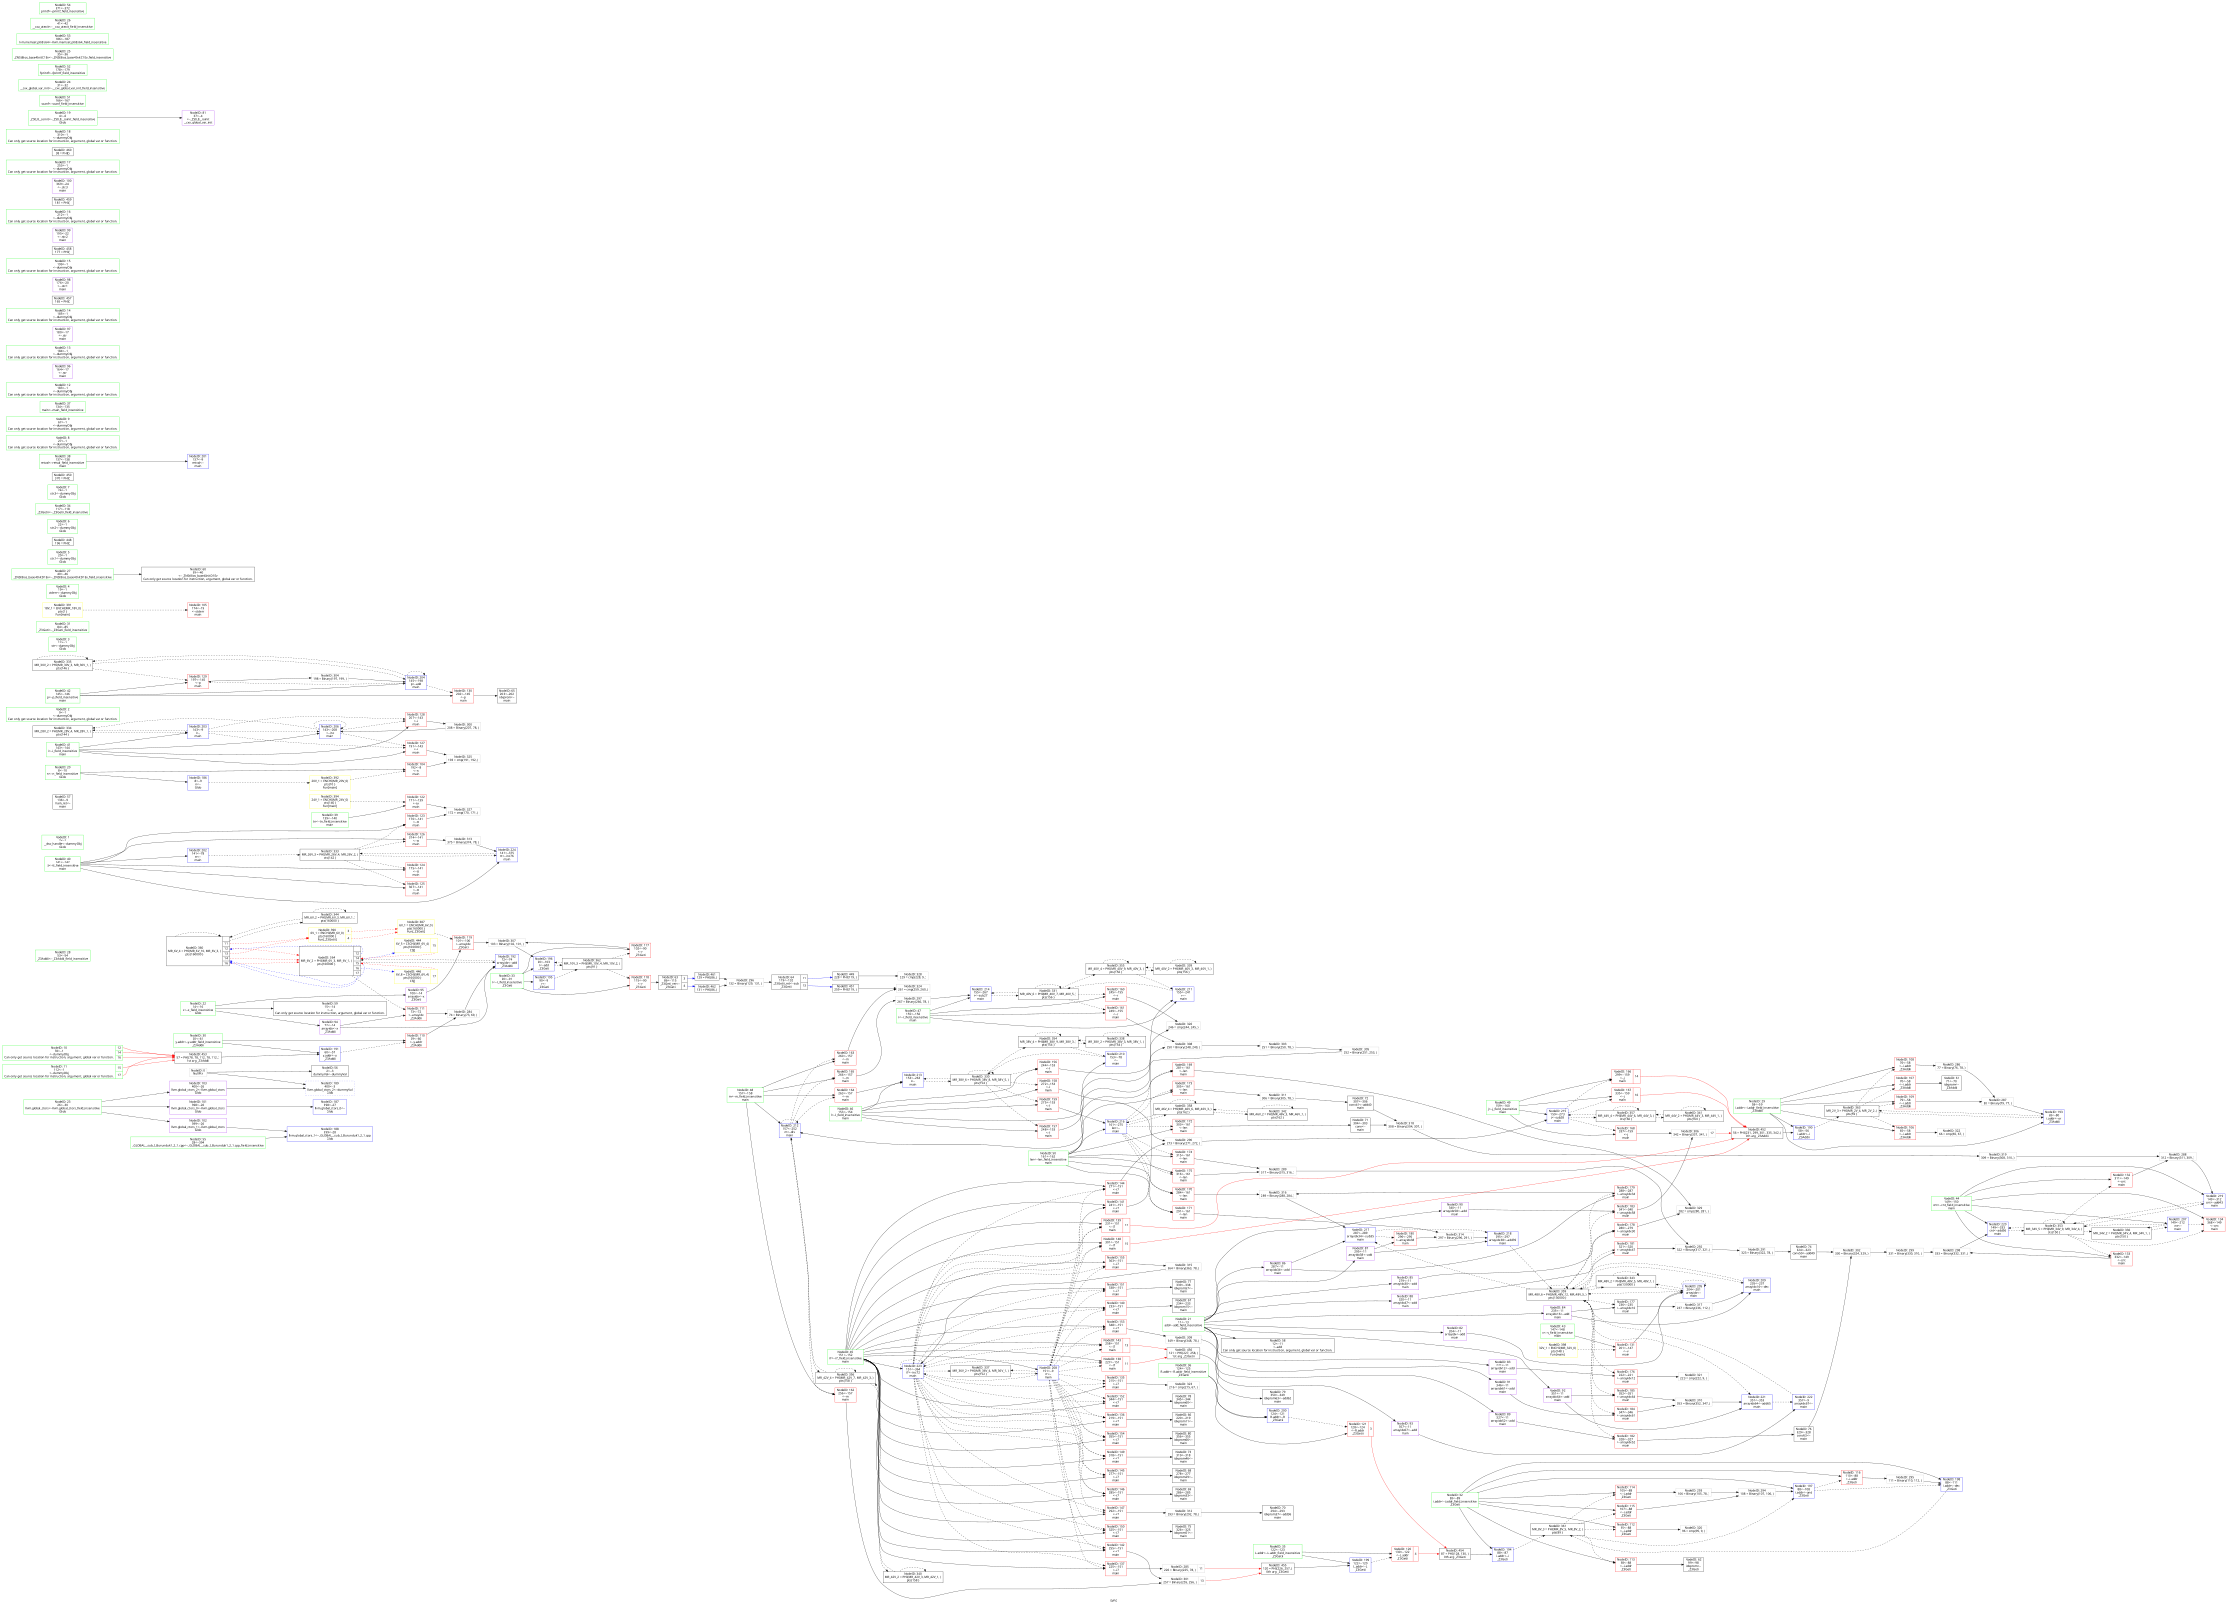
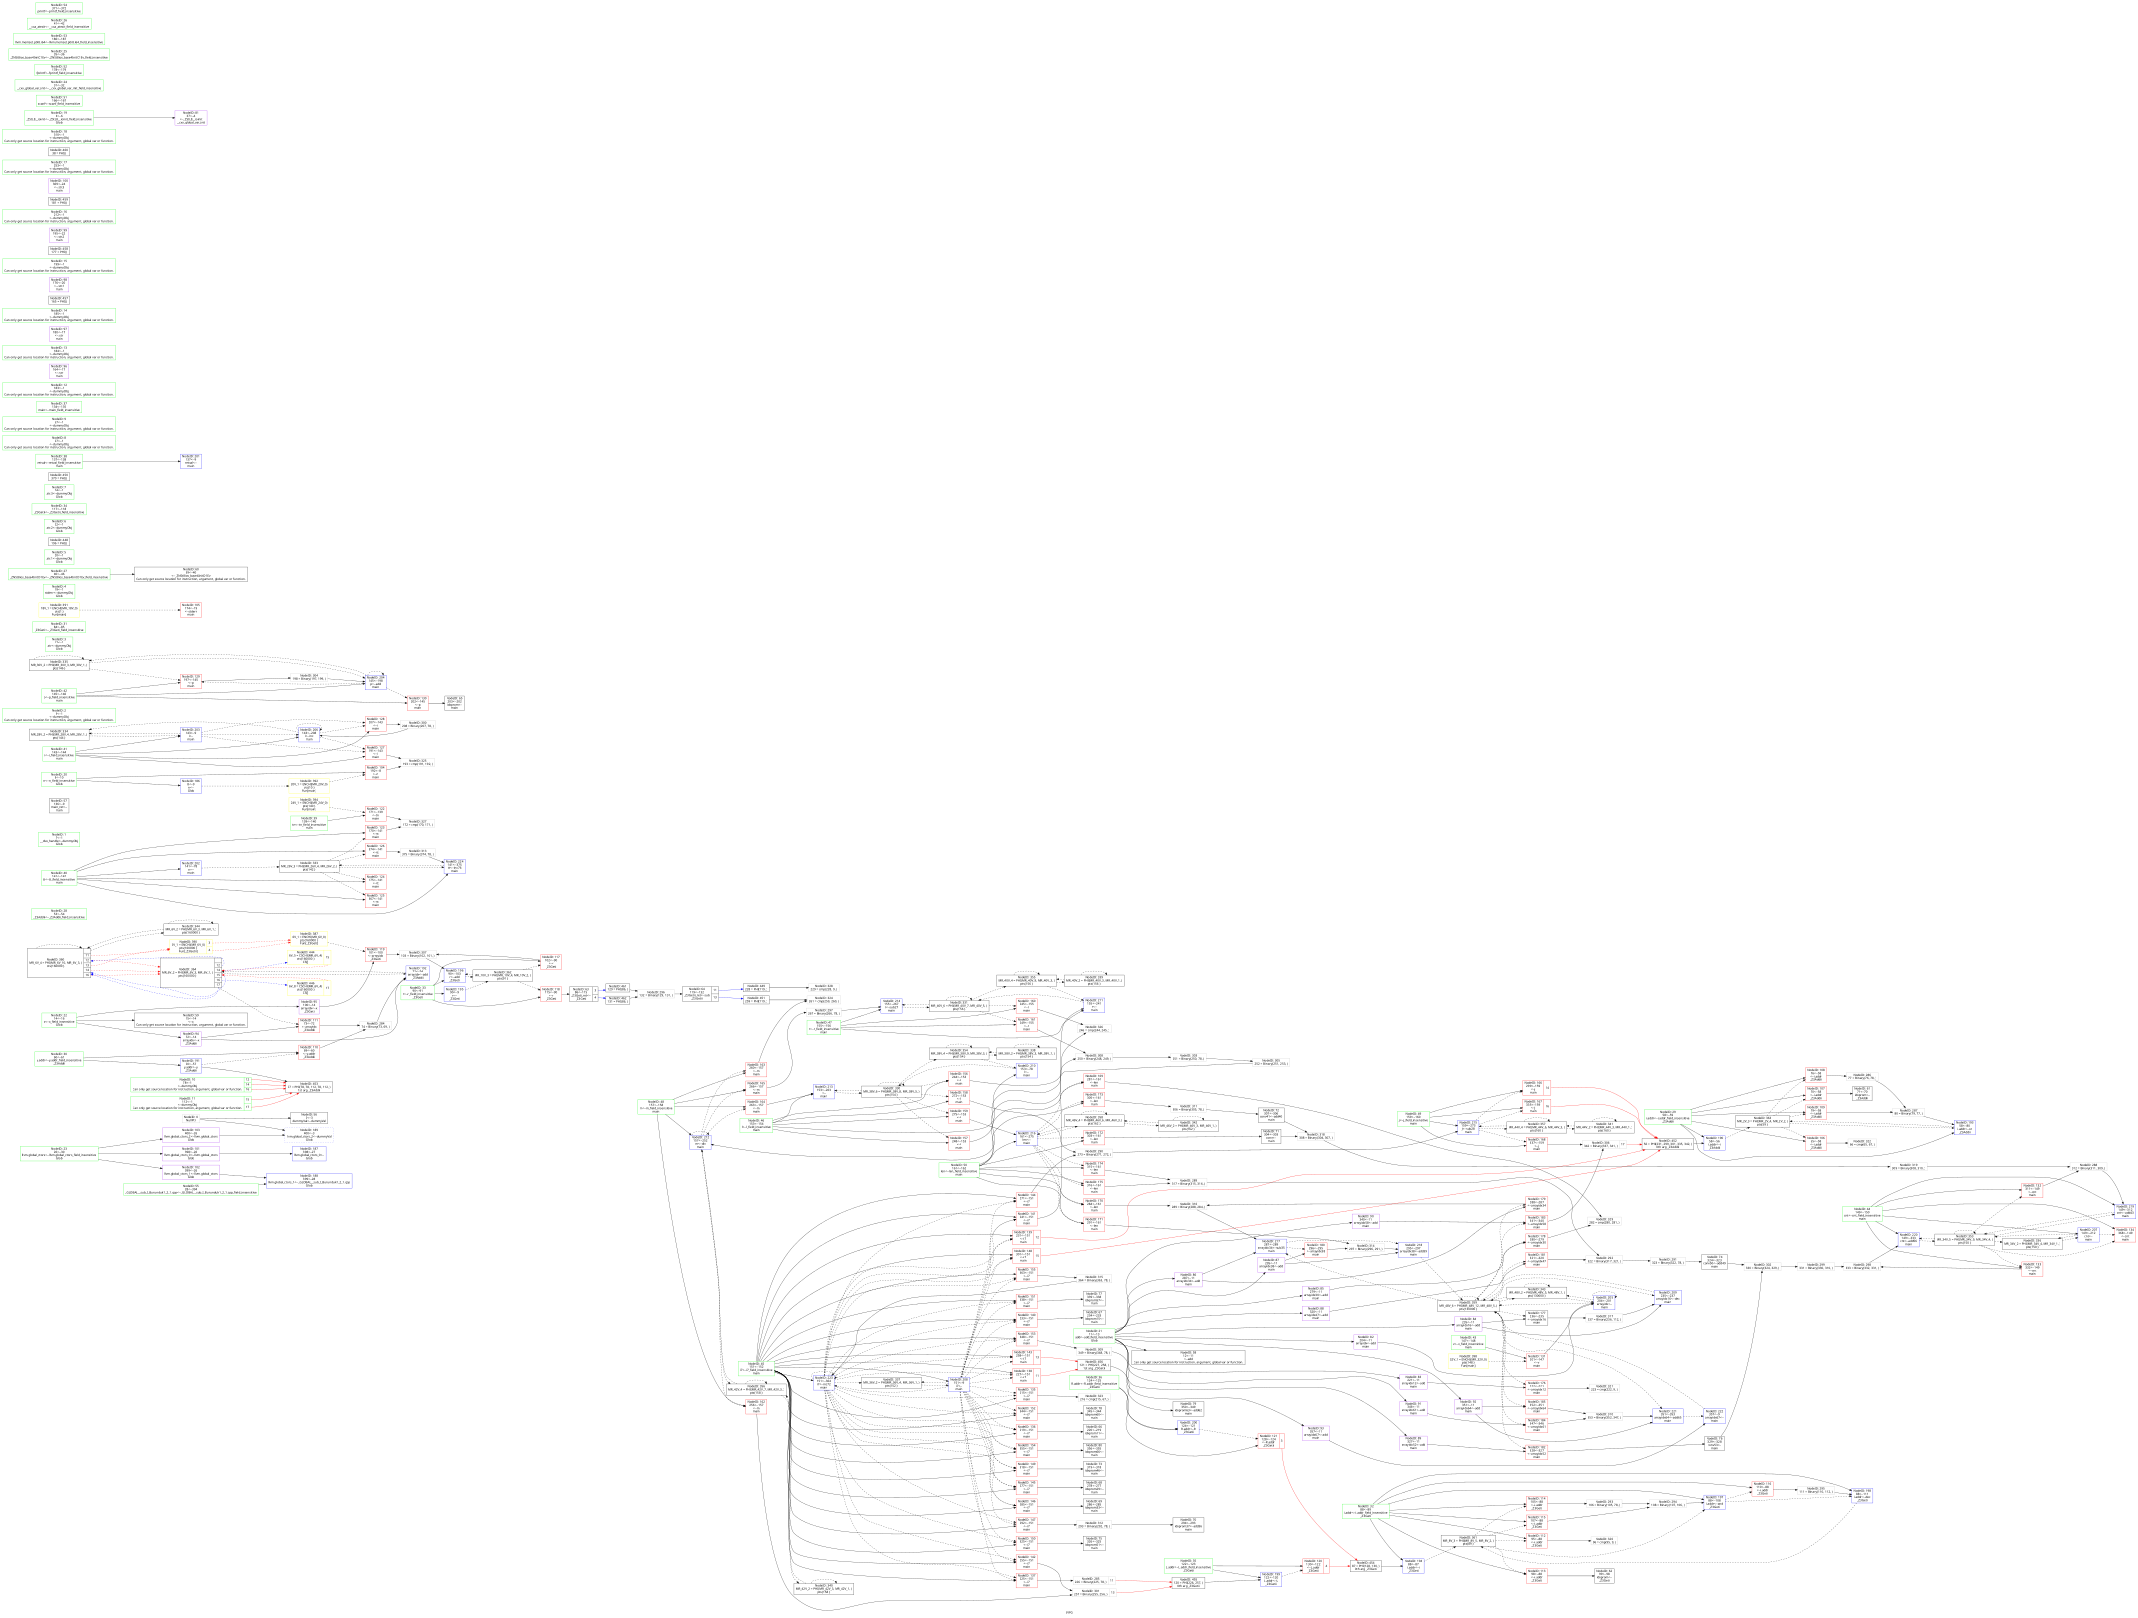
edge "NodeID: 453" -> "NodeID: 191": reversed
